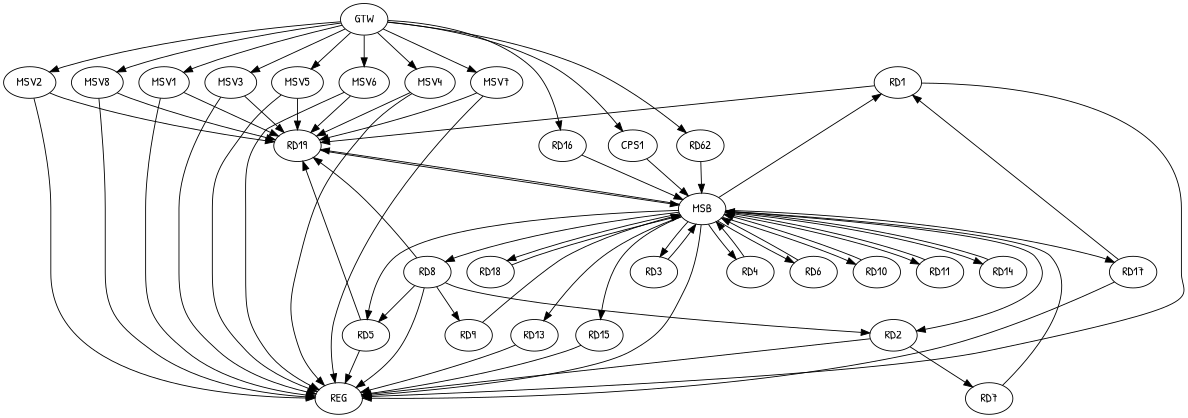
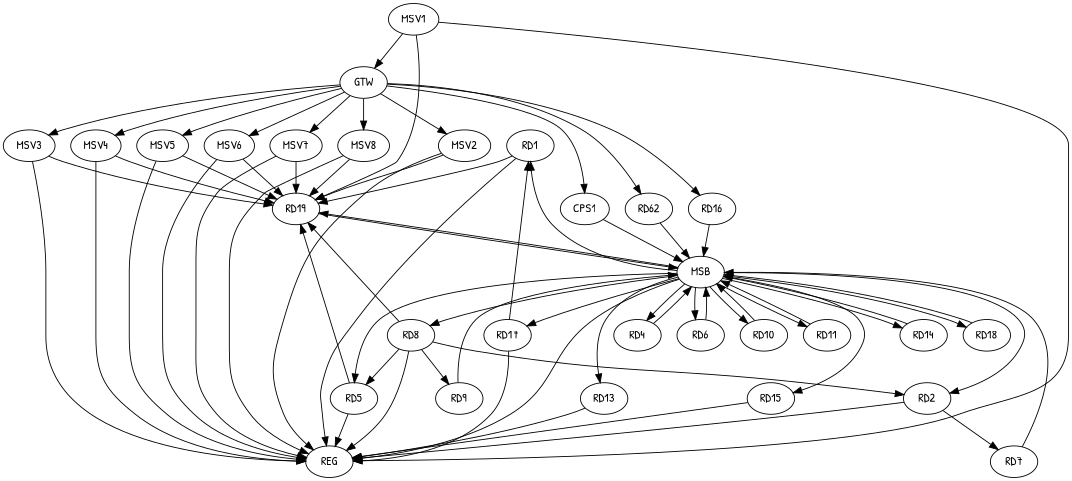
edge "GTW" -> "MSV1": reversed
node "RD3": removed
